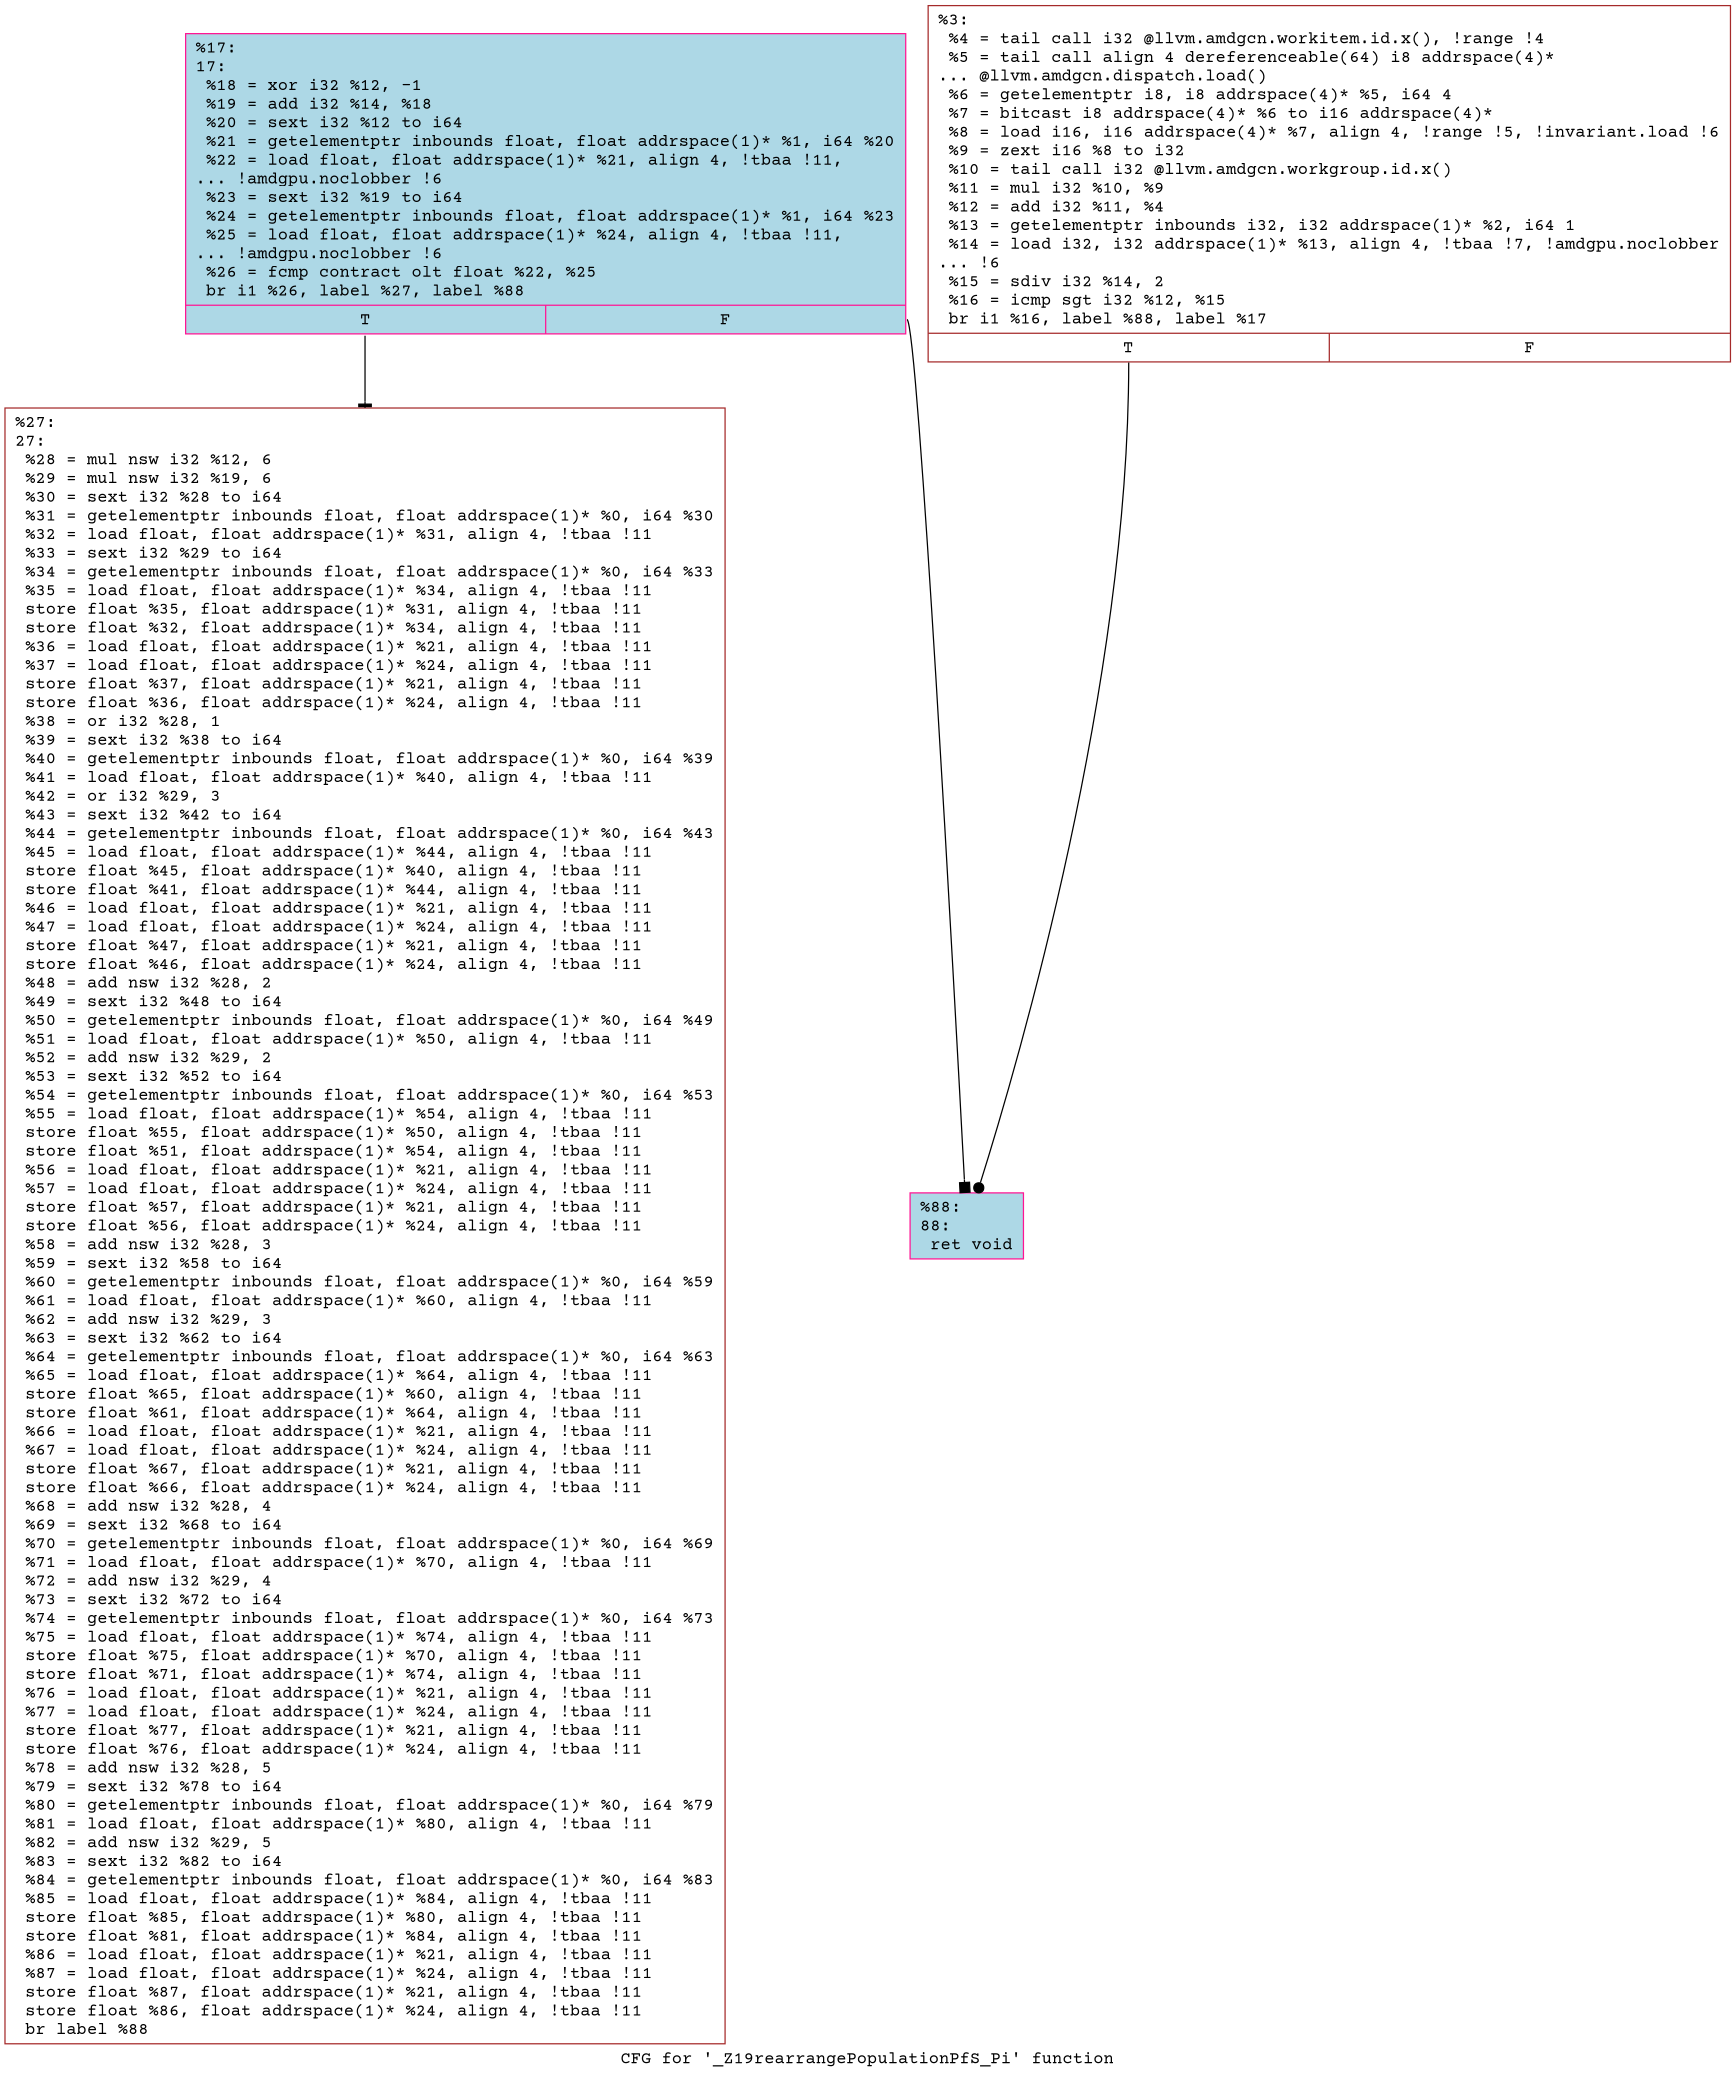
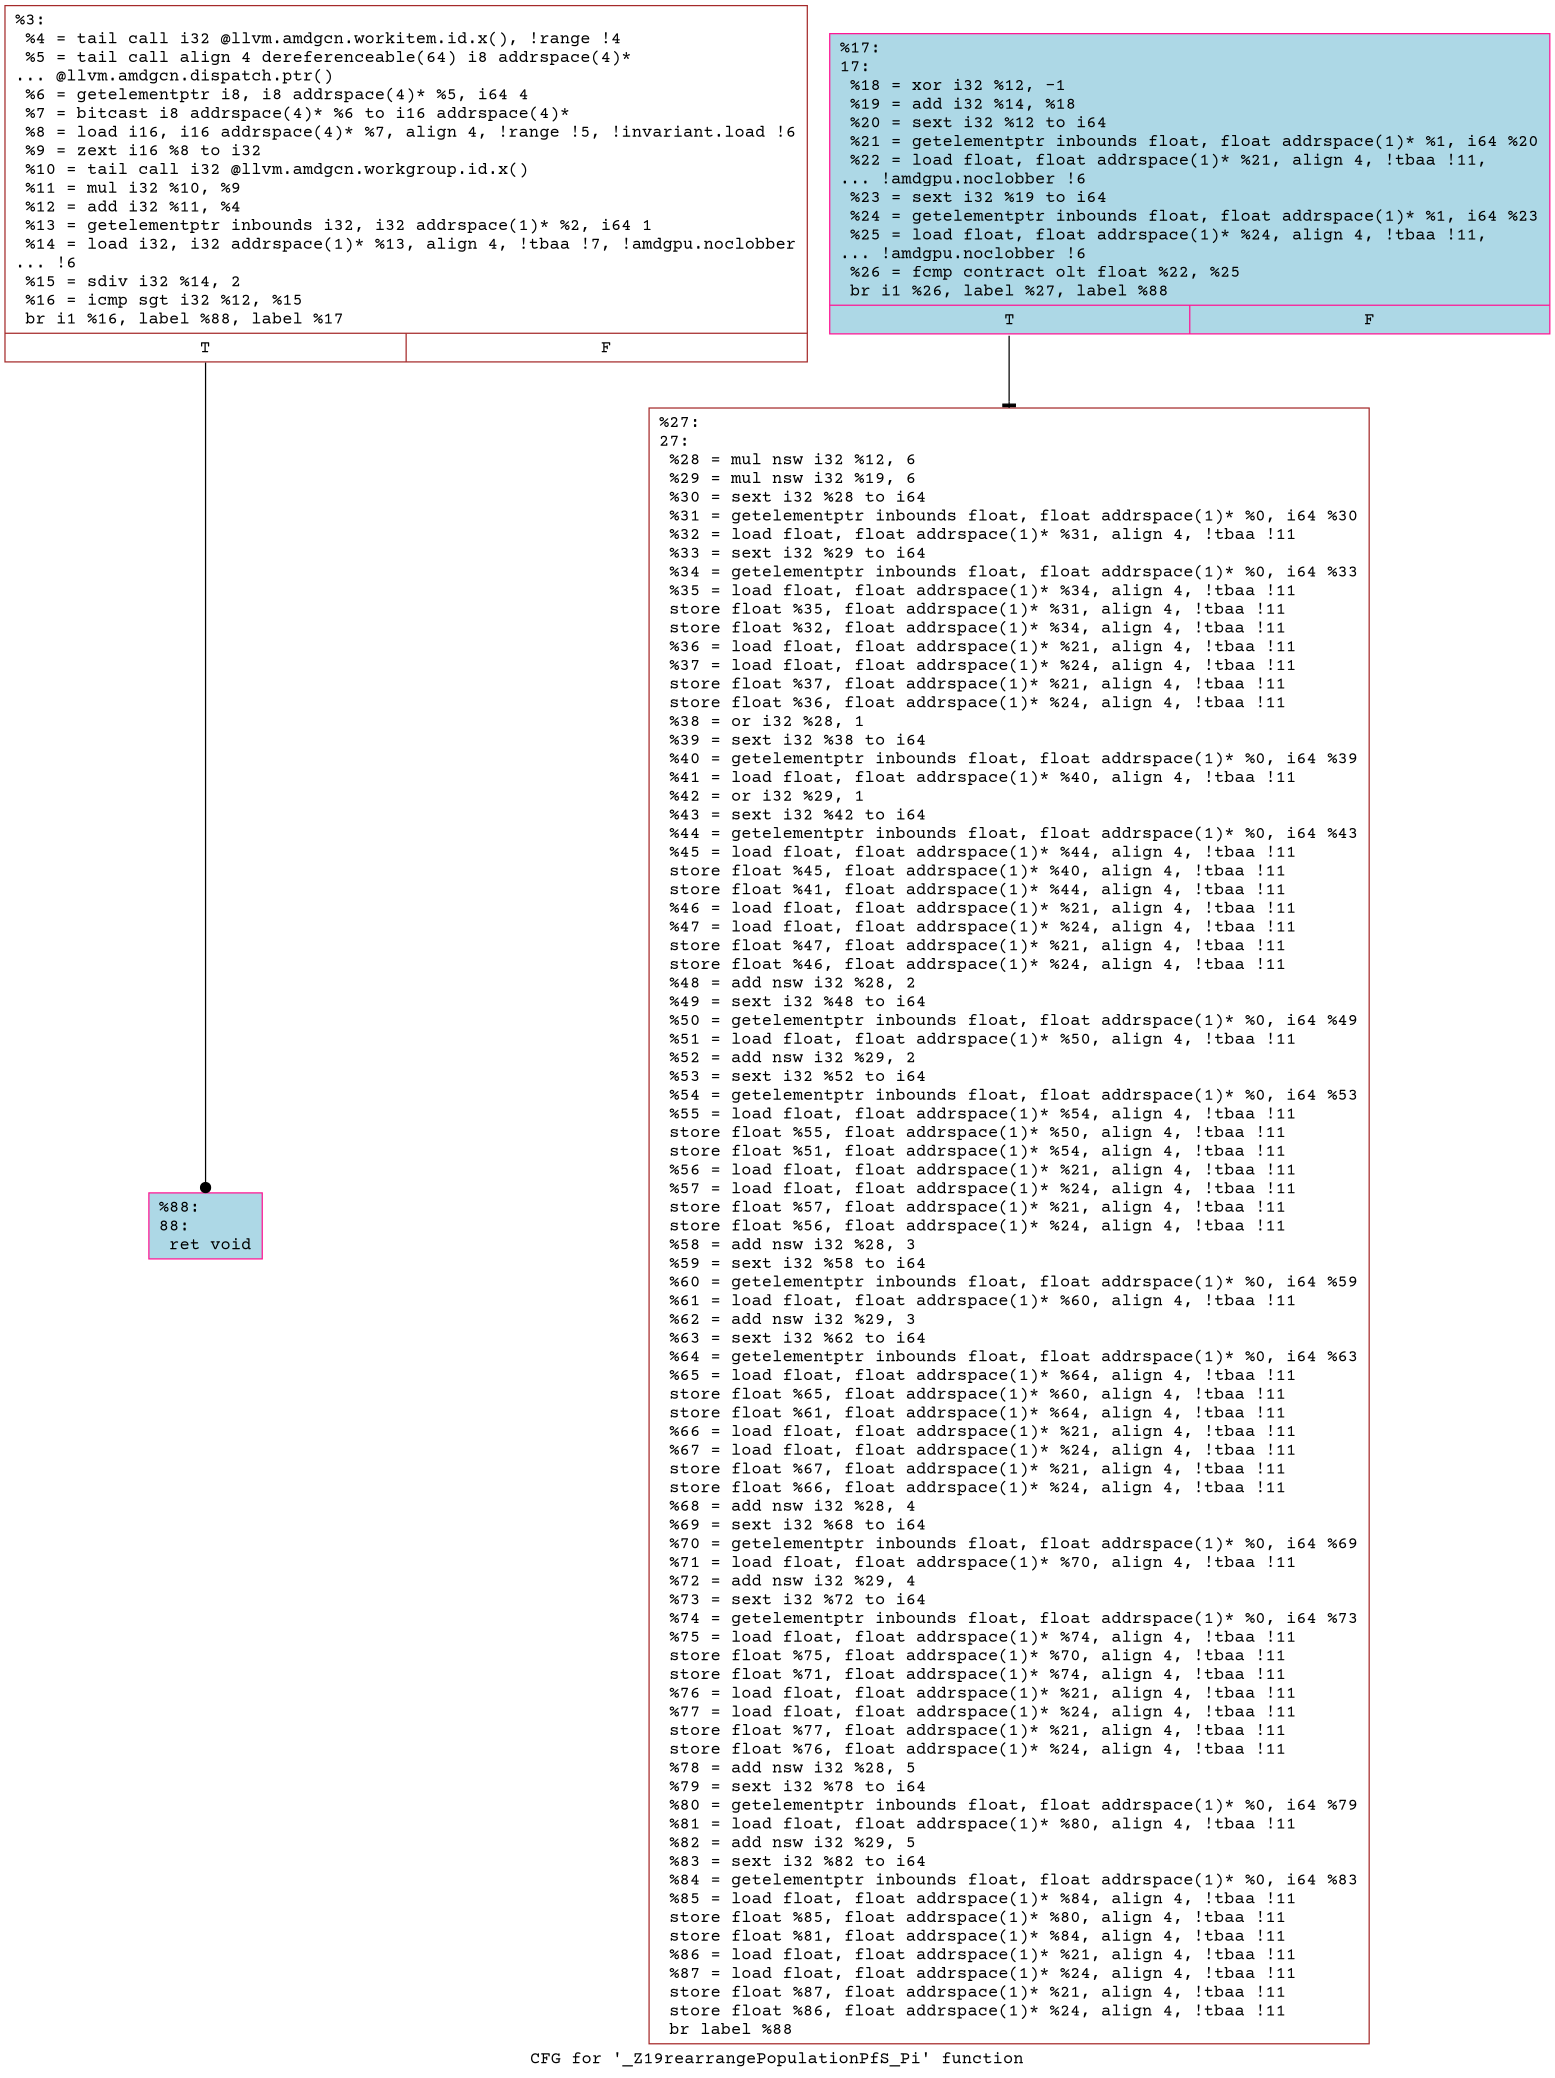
node "%3:": text "... @llvm.amdgcn.dispatch.load()" -> "... @llvm.amdgcn.dispatch.ptr()"
edge "%17:" -> "%88:": removed
node "%27:": text "%42 = or i32 %29, 3" -> "%42 = or i32 %29, 1"
